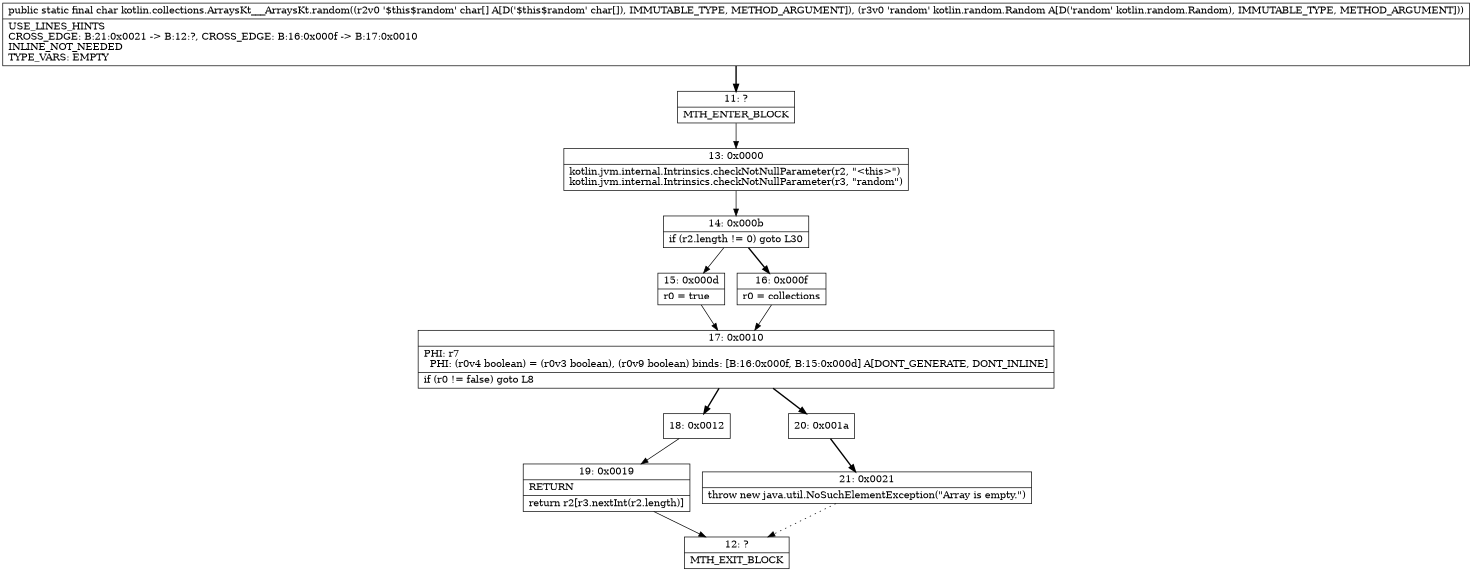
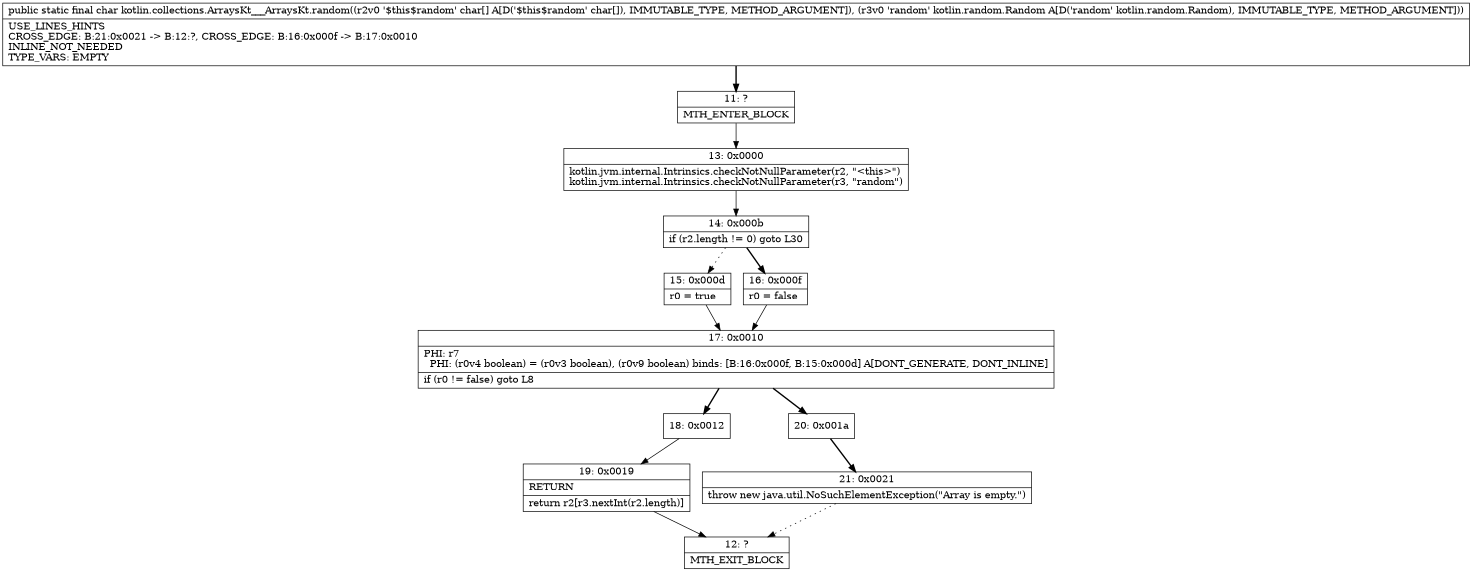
edge "14: 0x000b" -> "15: 0x000d": style solid -> dotted
node "16: 0x000f": text "r0 = collections" -> "r0 = false"
